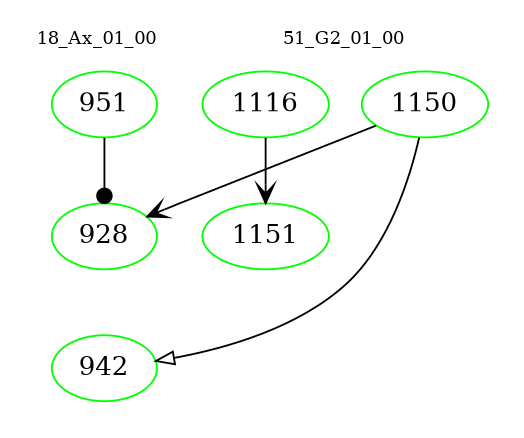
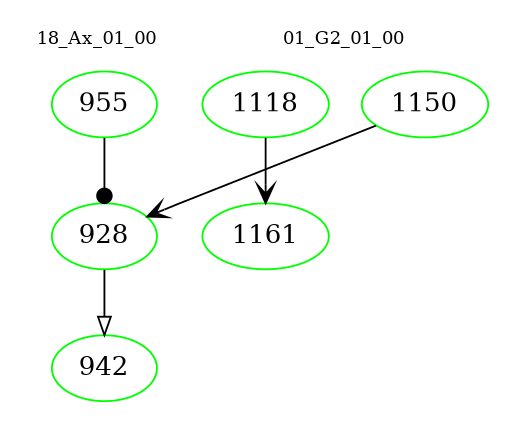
cluster "51_G2_01_00": label "51_G2_01_00" -> "01_G2_01_00"
node "951": label "951" -> "955"
node "1116": label "1116" -> "1118"
node "1151": label "1151" -> "1161"
edge "1150" -> "942": now "928" -> "942"
